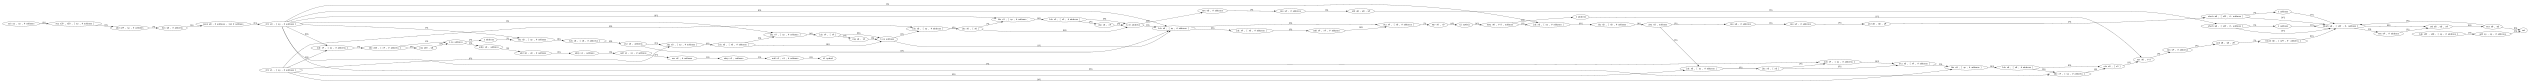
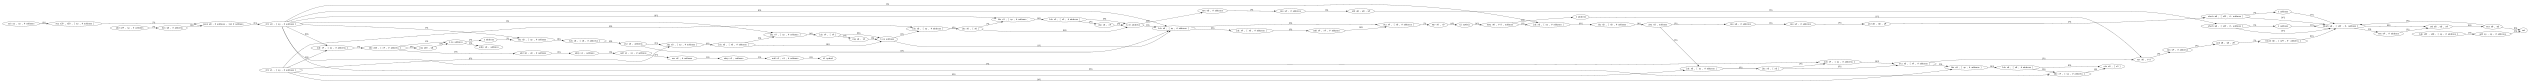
edge "stp x29 , x30 , [ sp , # address ]" -> "add x29 , sp , # address": now "stp x29 , x30 , [ sp , # address ]" -> "movk w8 , # address , lsl # address"
edge "adrp x0 , address" -> "add x0 , x0 , # address": now "ldr w10 , [ x9 , # address ]" -> "add x0 , x0 , # address"
edge "str x8 , [ x9 ]" -> "mov w8 , # 0": now "str x8 , [ x9 , # address ]" -> "mov w8 , # 0"
